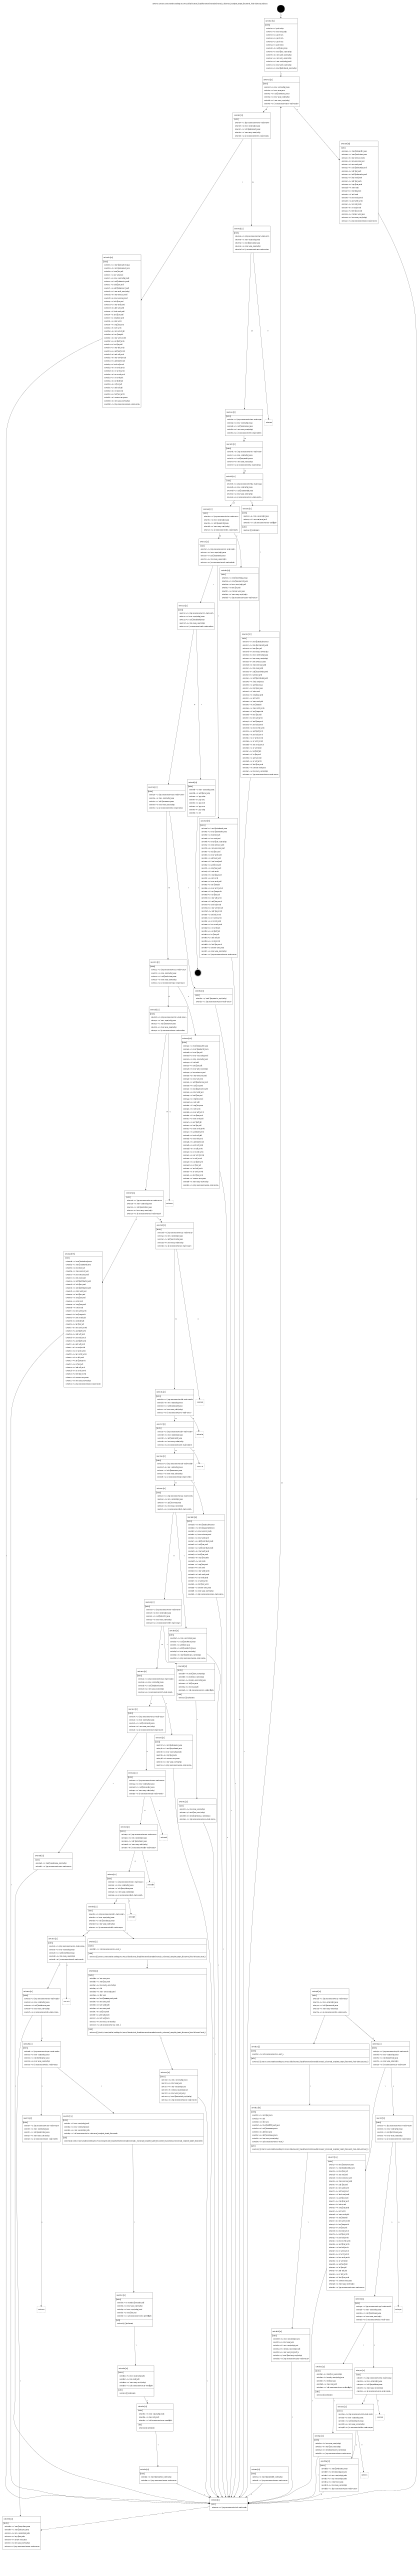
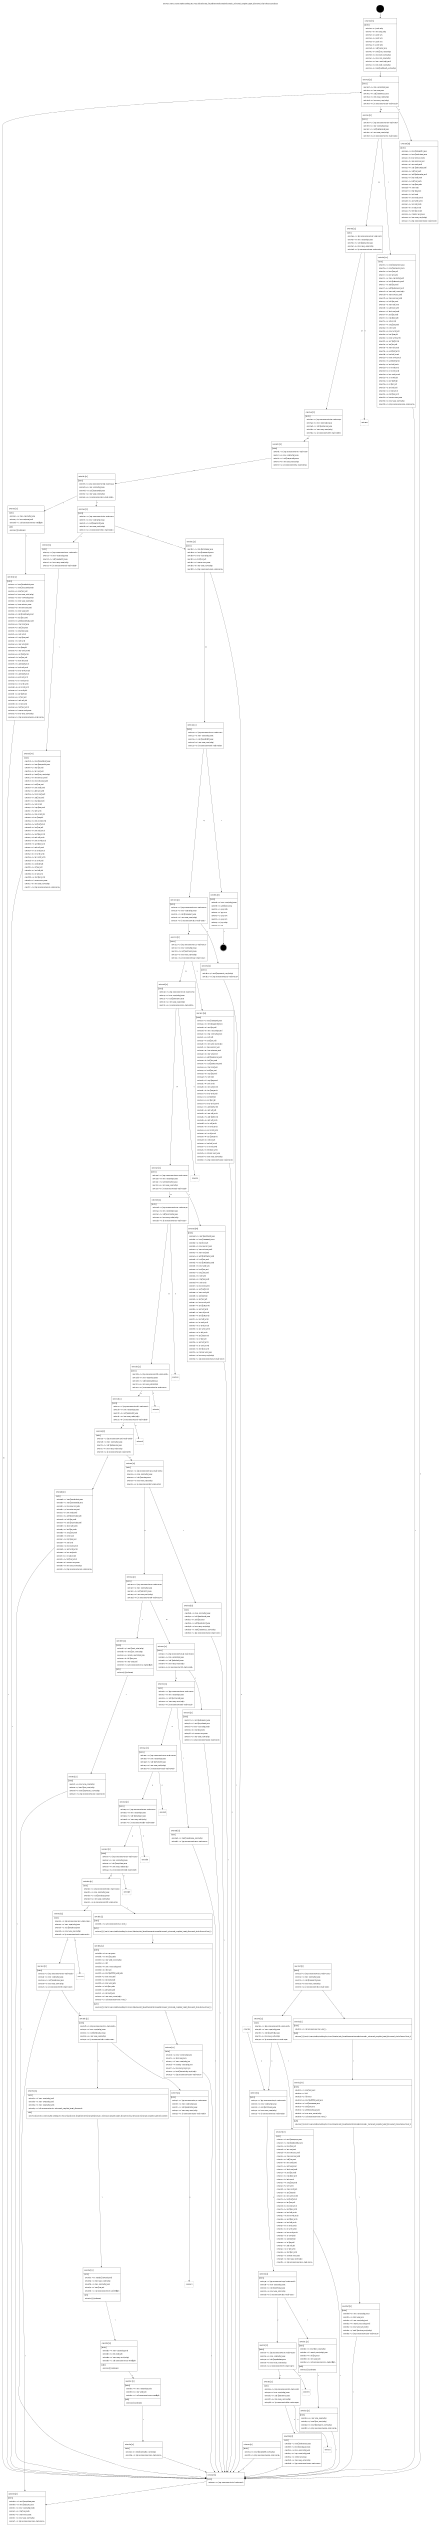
edge "0x401507 [25]" -> "0x401520 [25]": now "0x401b05 [27]" -> "0x401520 [25]"
edge "0x40175f [25]" -> "0x4017e8": reversed
